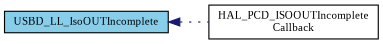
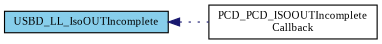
node "HAL_PCD_ISOOUTIncomplete Callback": label "HAL_PCD_ISOOUTIncomplete Callback" -> "PCD_PCD_ISOOUTIncomplete Callback"
